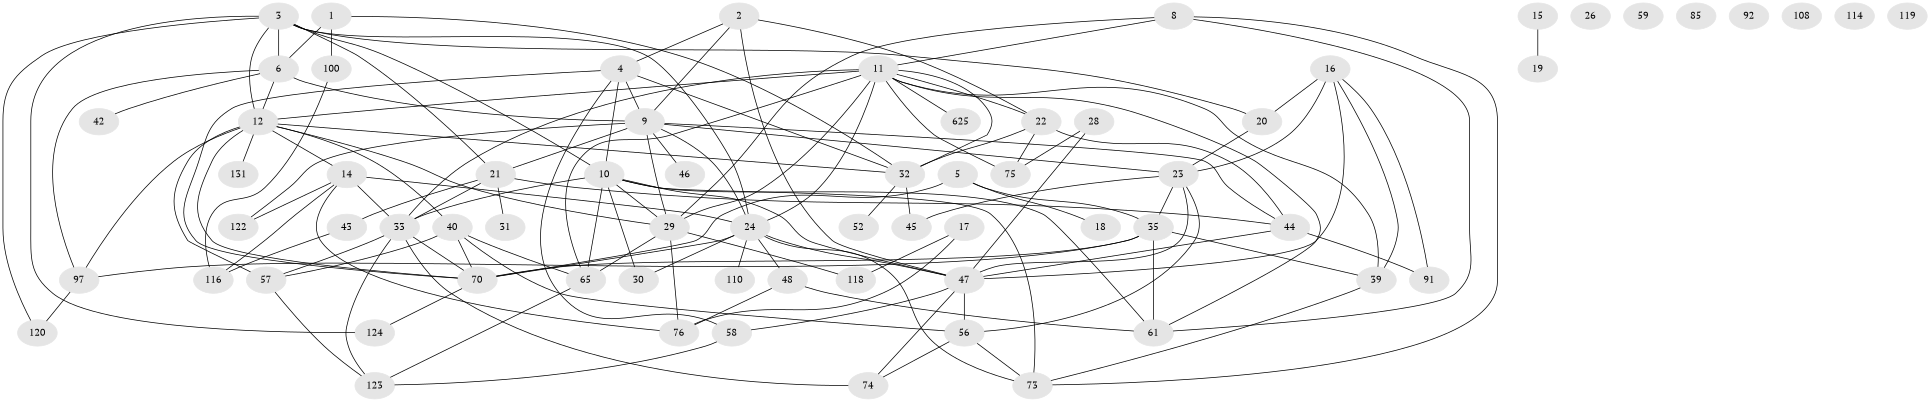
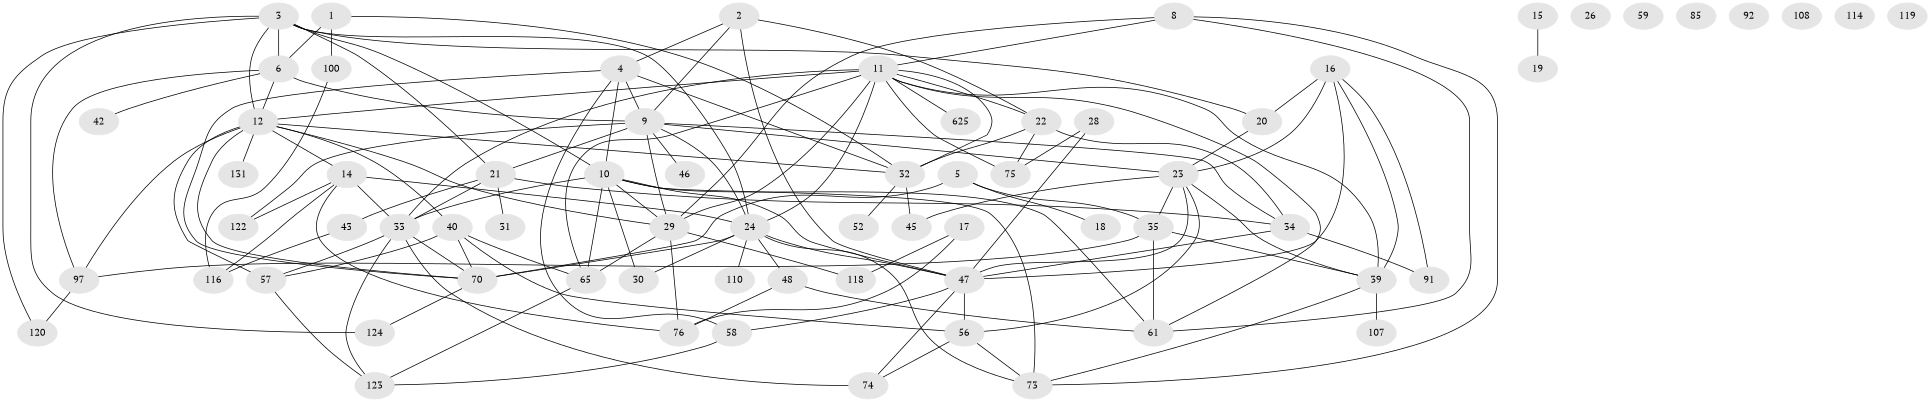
node "44": label "44" -> "34"
edge "23" -- "39": added
edge "35" -- "70": removed
node "107": added
